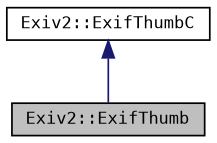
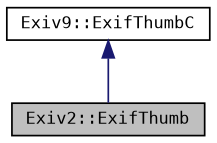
node "Exiv2::ExifThumbC": label "Exiv2::ExifThumbC" -> "Exiv9::ExifThumbC"
